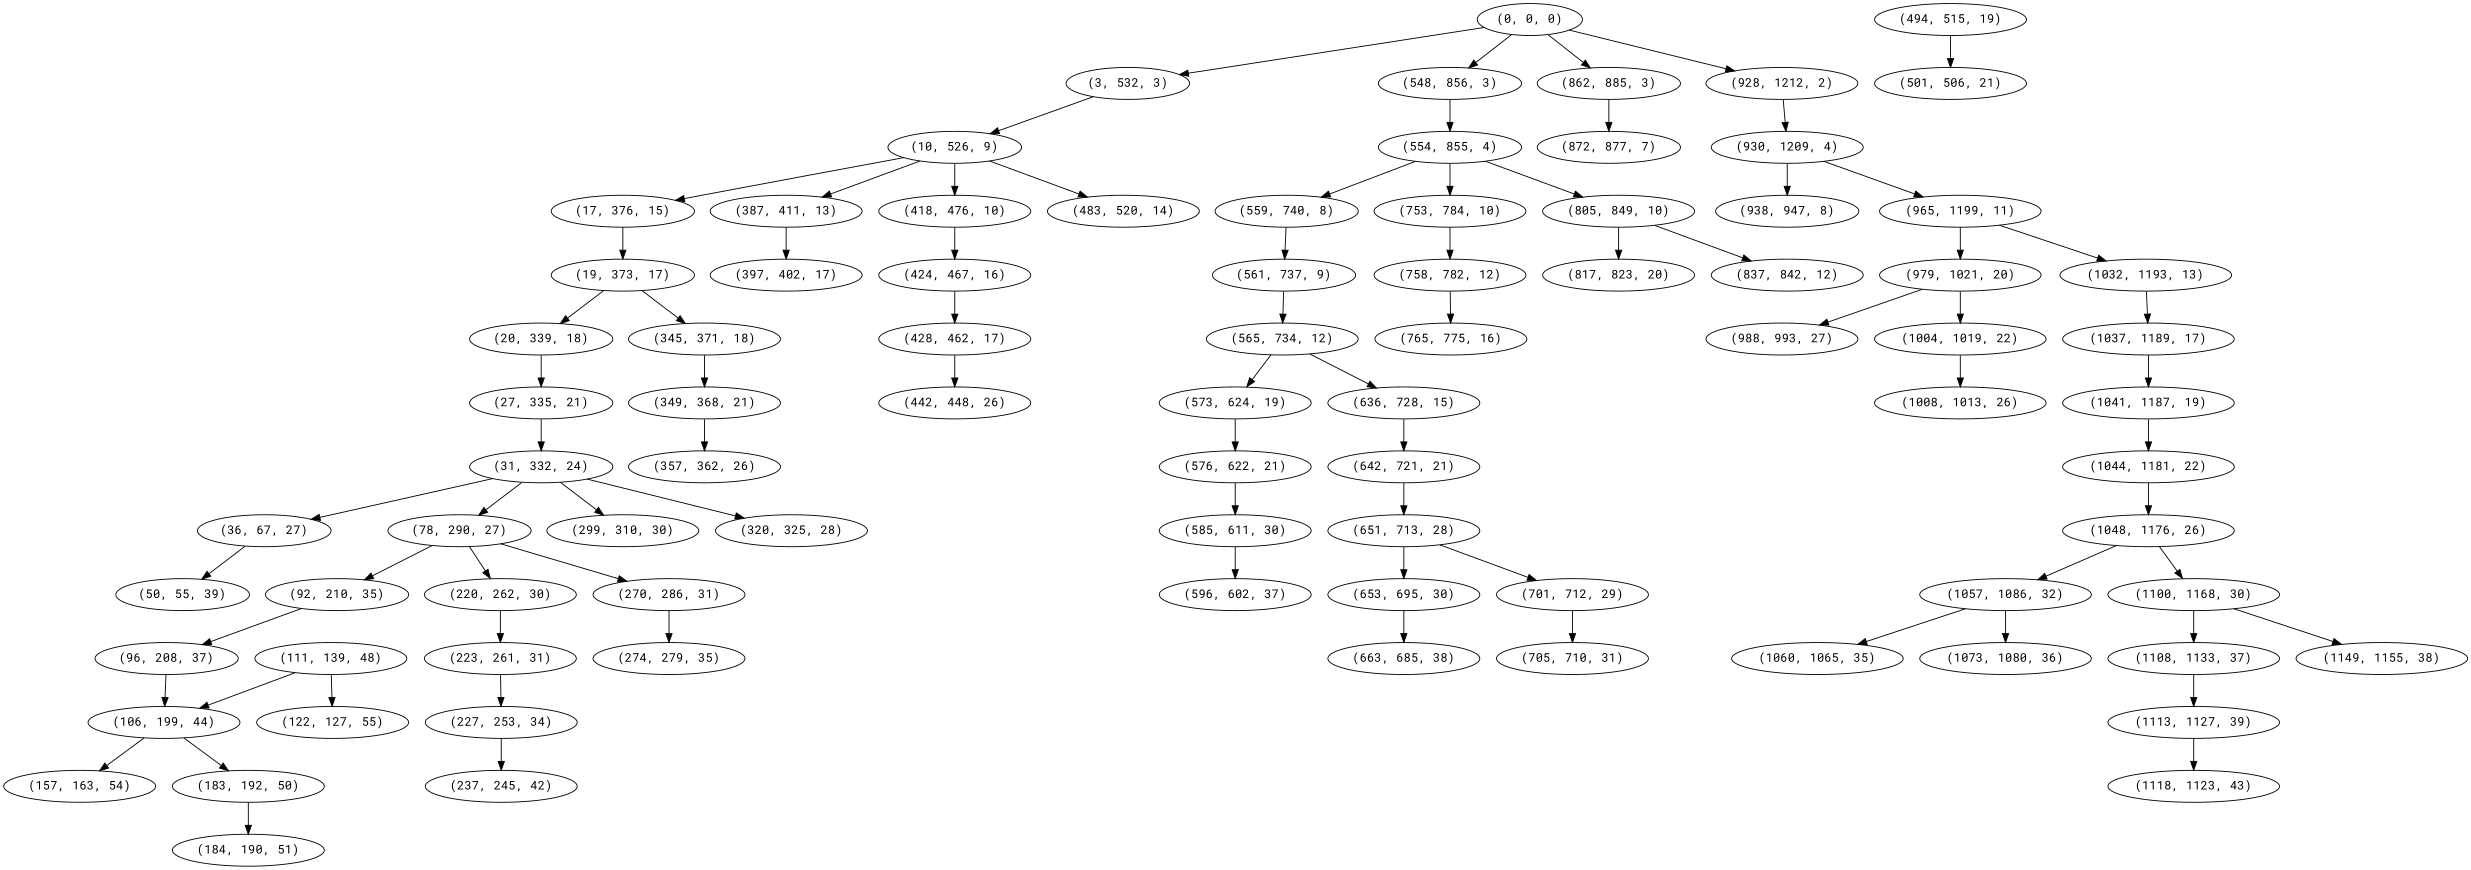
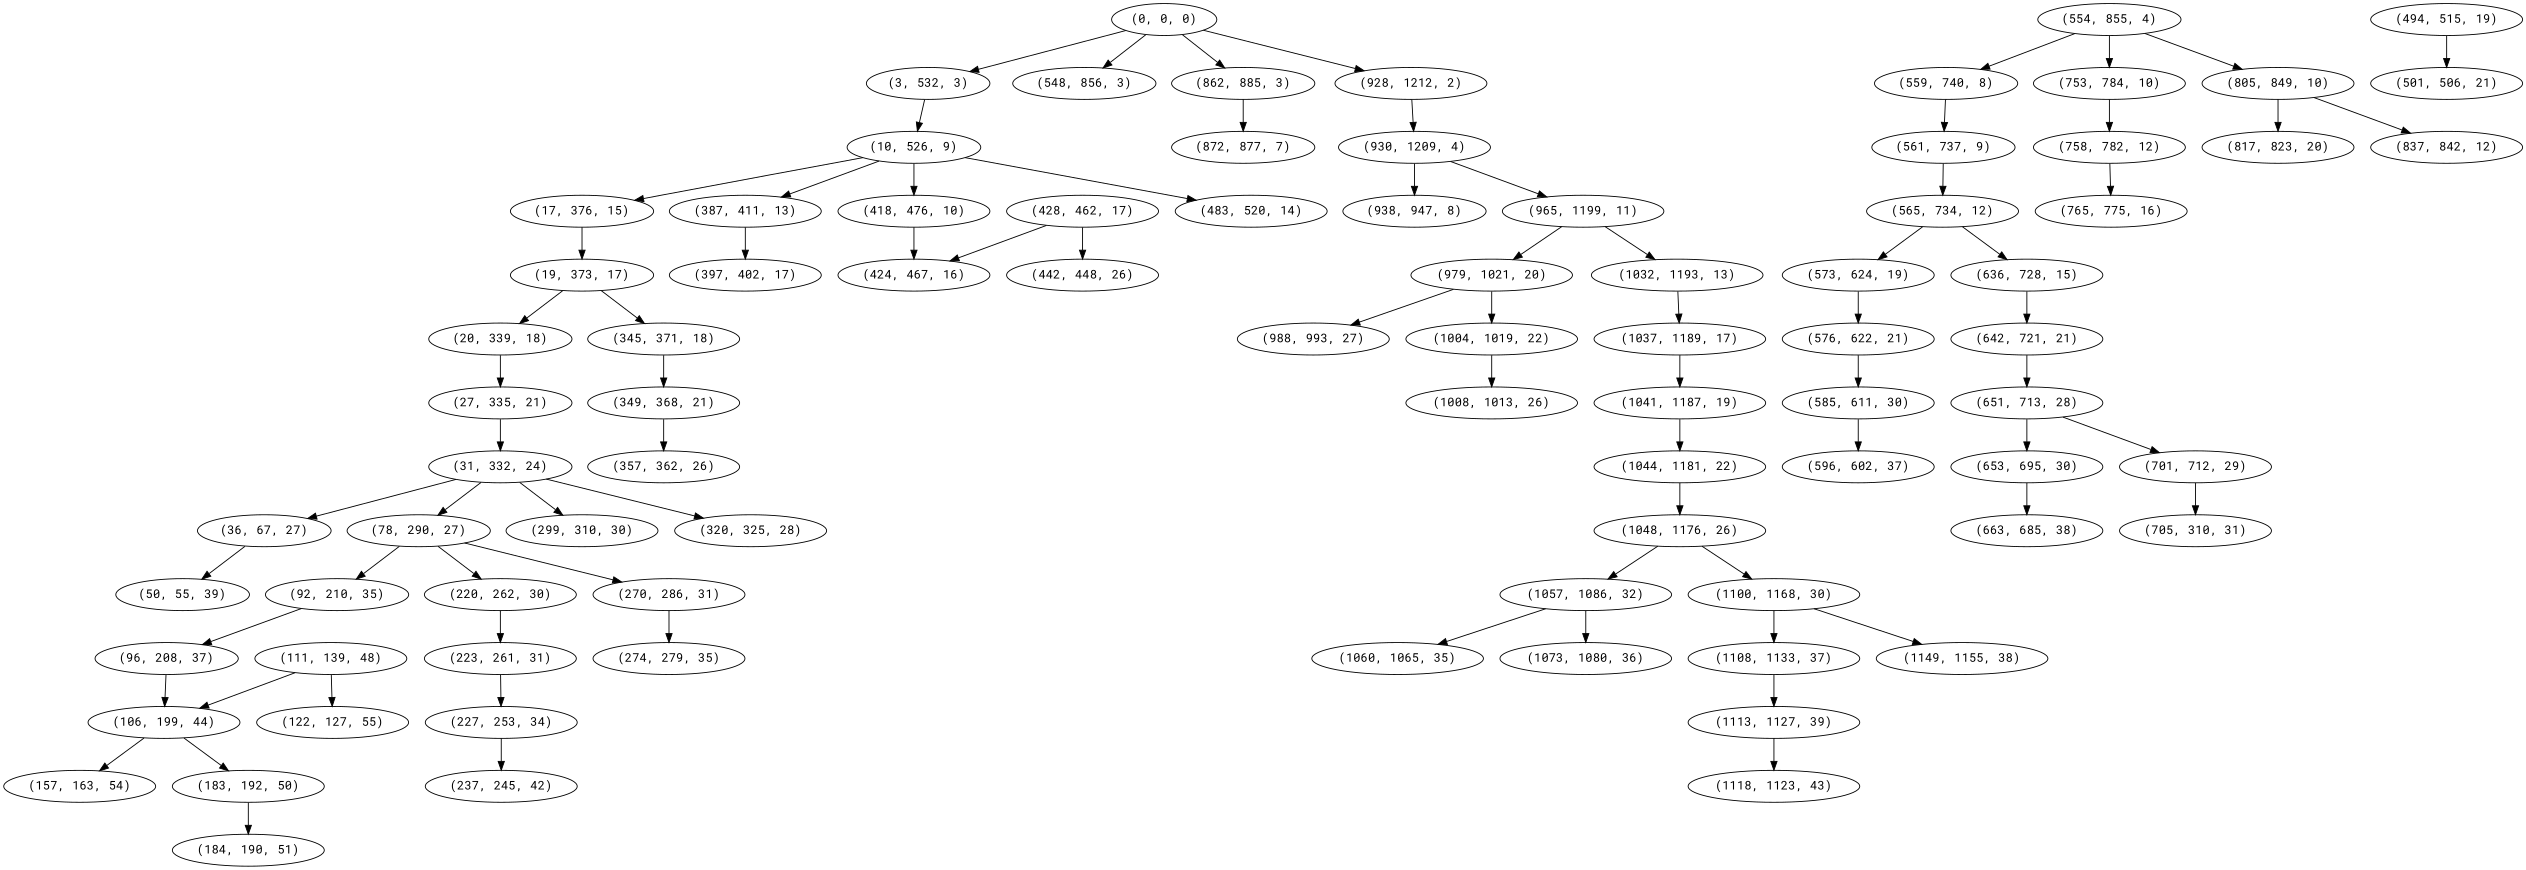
edge "(548, 856, 3)" -> "(554, 855, 4)": removed
edge "(424, 467, 16)" -> "(428, 462, 17)": reversed
node "(705, 710, 31)": label "(705, 710, 31)" -> "(705, 310, 31)"
